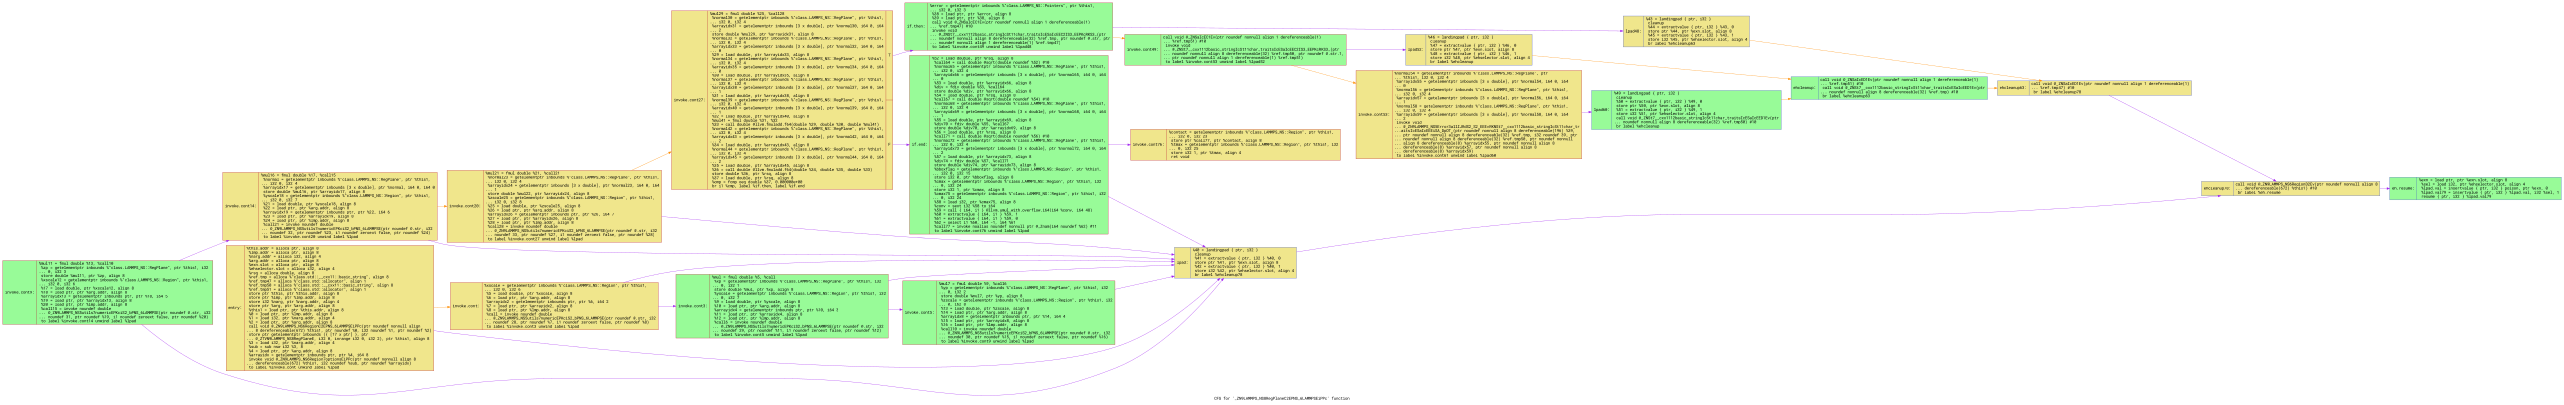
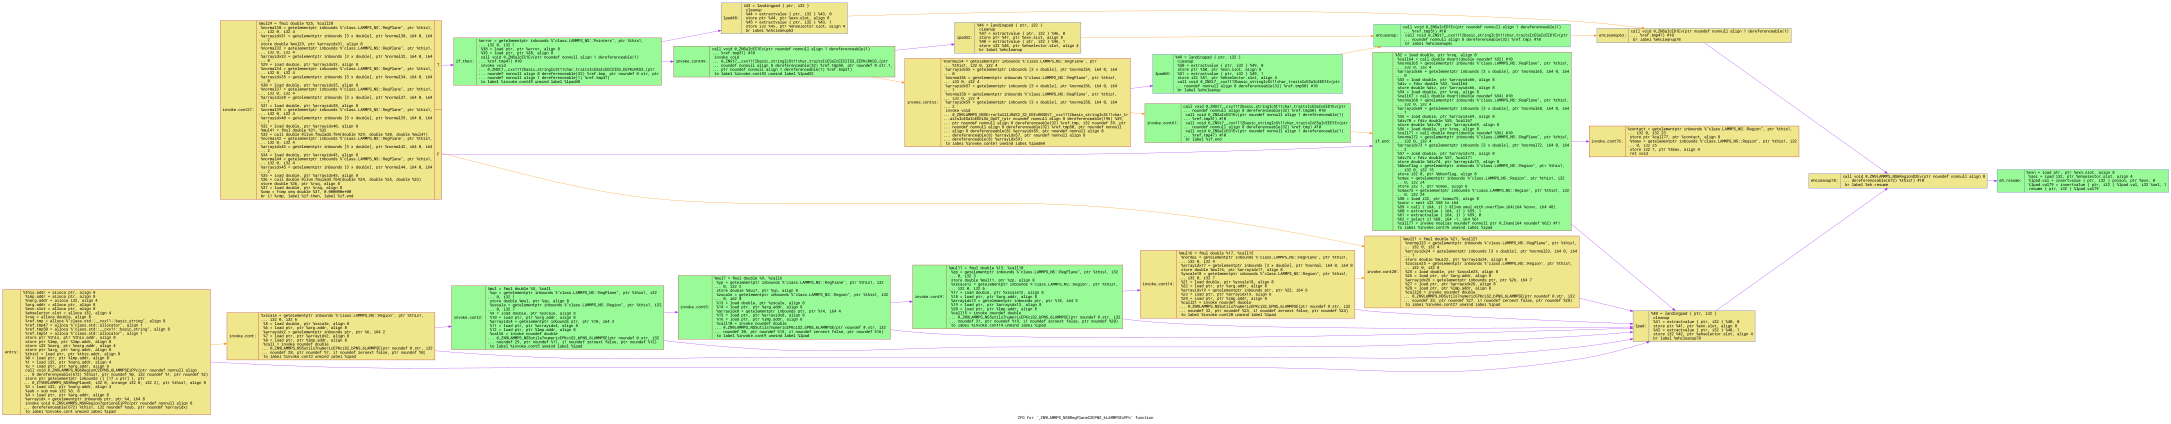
edge "if.then:" -> "invoke.cont49:": color darkorange -> purple
node "invoke.cont61:": added
edge "invoke.cont20:" -> "invoke.cont27:": reversed
edge "invoke.cont5:" -> "invoke.cont9:": added
